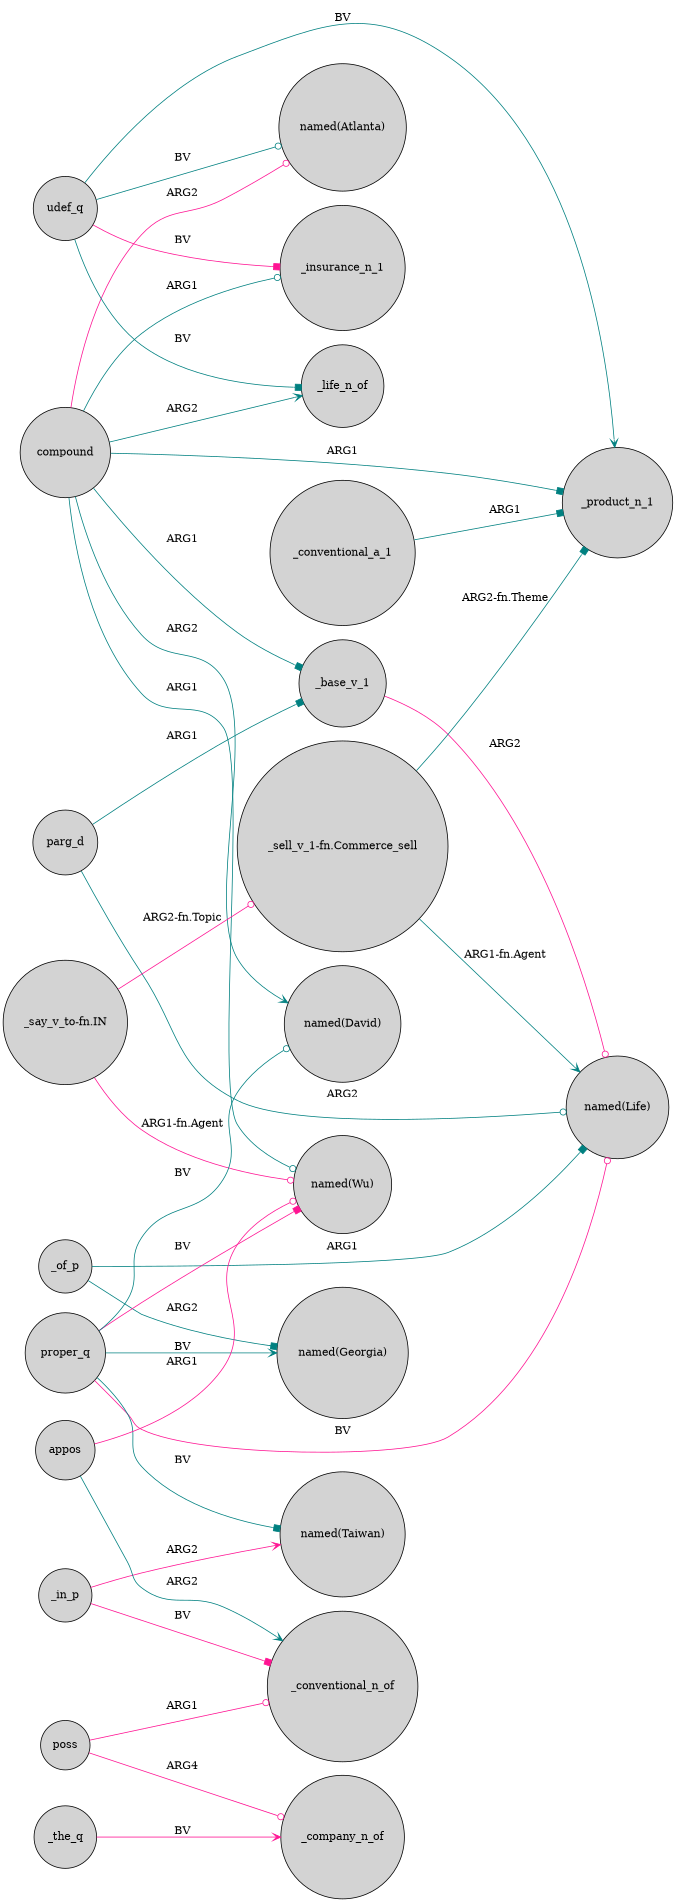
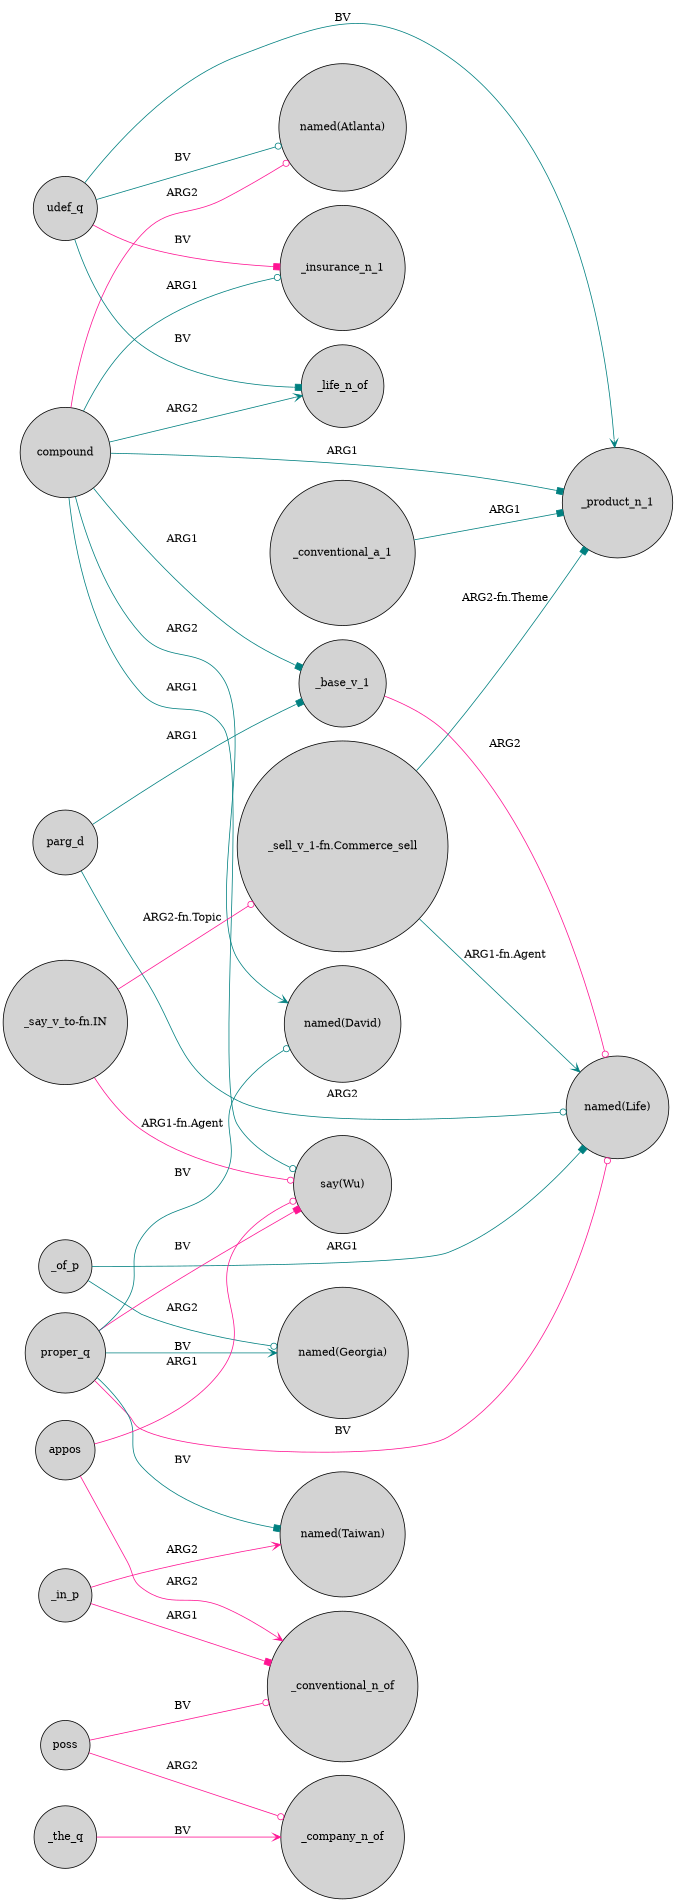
node "named(Wu)": label "named(Wu)" -> "say(Wu)"
edge "_of_p" -> "named(Georgia)": arrowhead box -> odot
edge "appos" -> "_conventional_n_of": color teal -> deeppink
edge "_in_p" -> "_conventional_n_of": label "BV" -> "ARG1"
edge "poss" -> "_conventional_n_of": label "ARG1" -> "BV"
edge "poss" -> "_company_n_of": label "ARG4" -> "ARG2"
